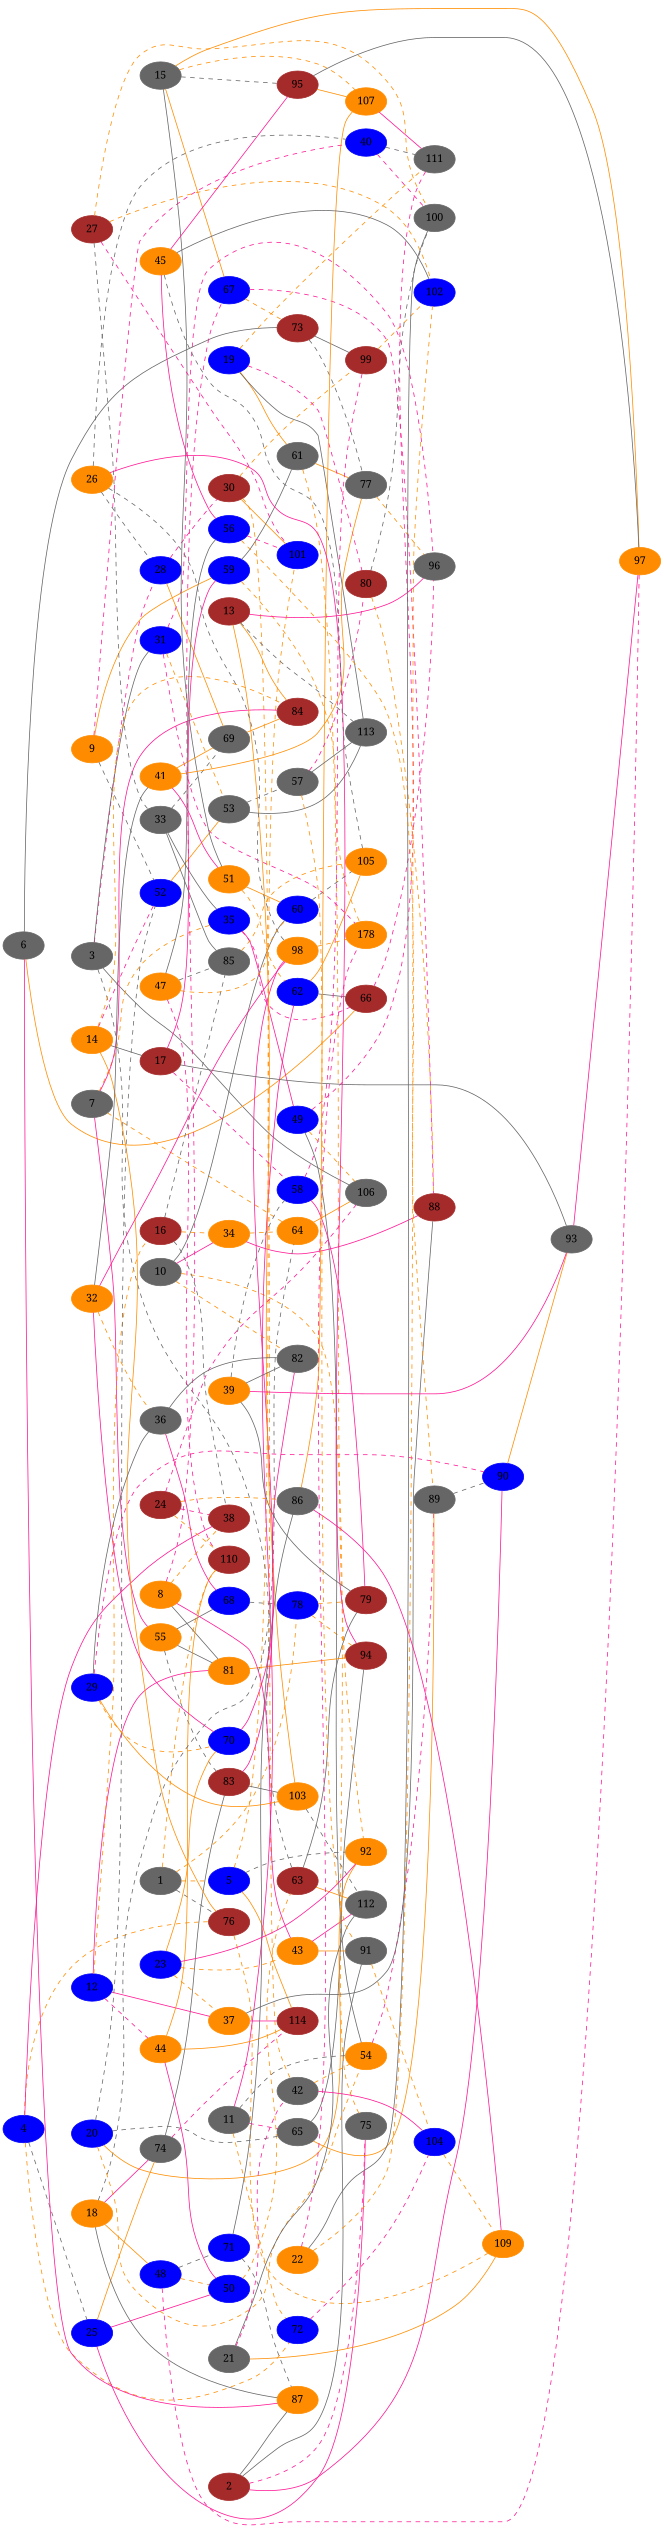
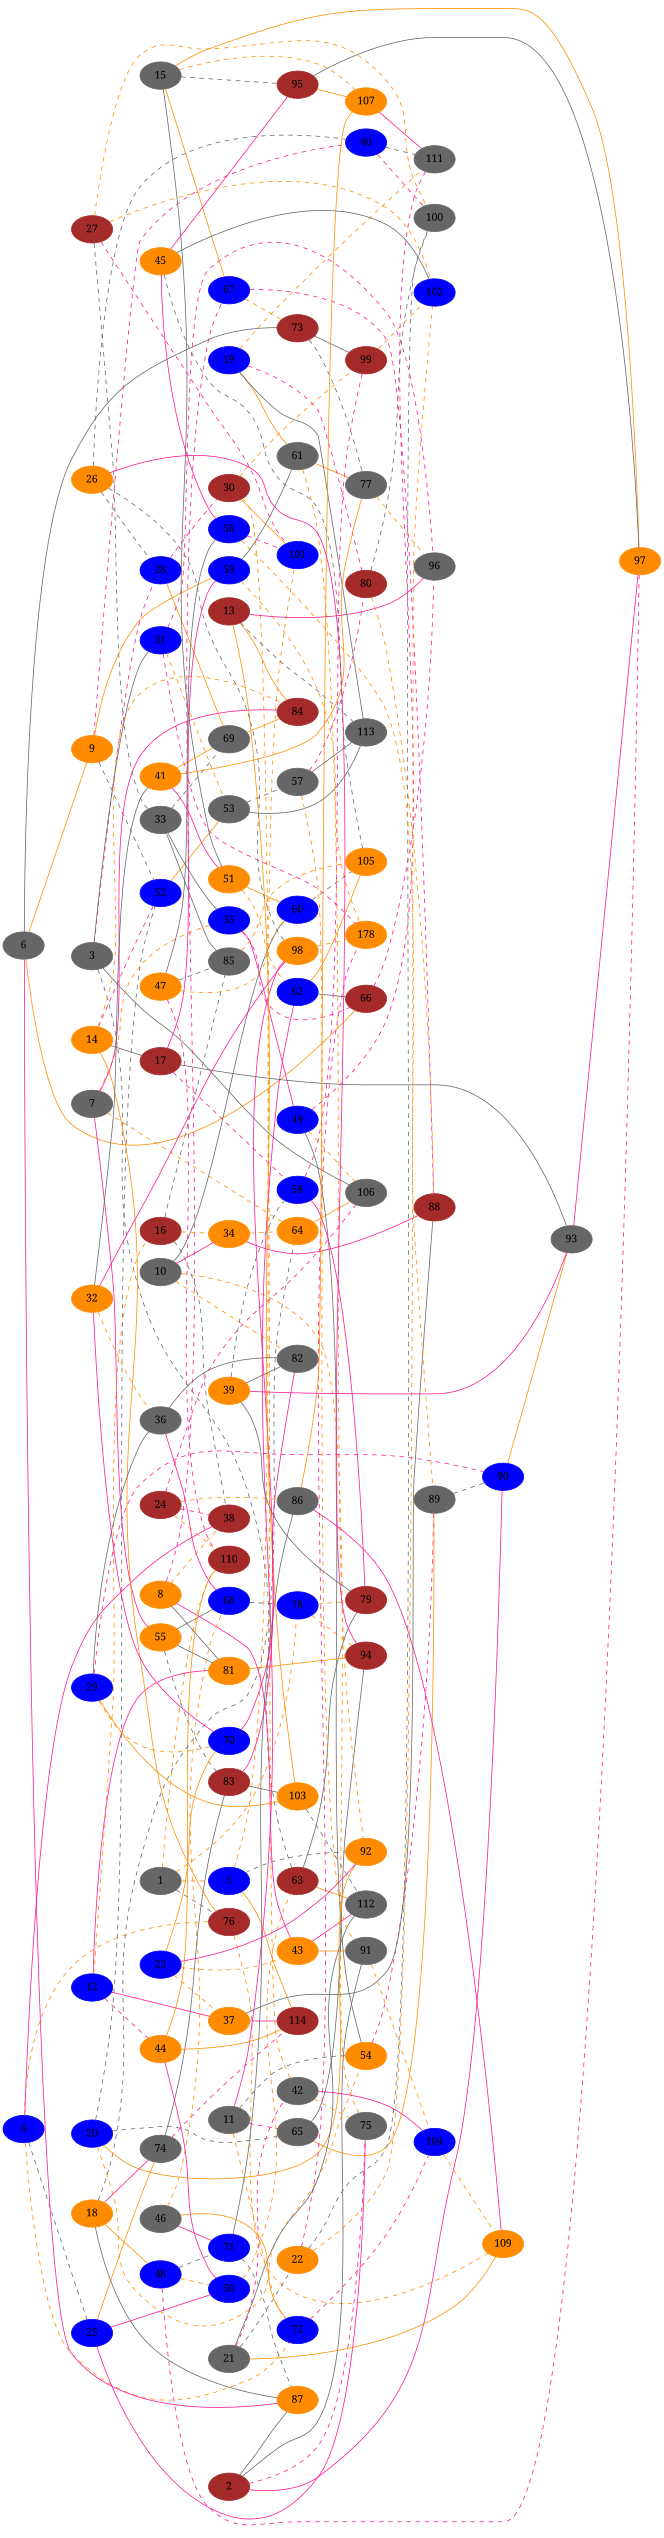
edge "9" -- "6": added
edge "100" -- "22": style solid -> dashed
edge "54" -- "42": now "75" -- "42"
node "46": added
edge "22" -- "21": added
